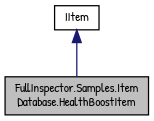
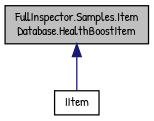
edge "FullInspector.Samples.Item Database.HealthBoostItem" -> "IItem": reversed
